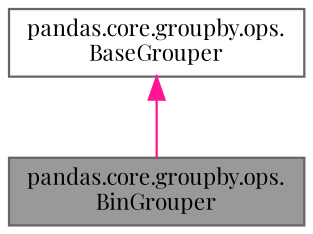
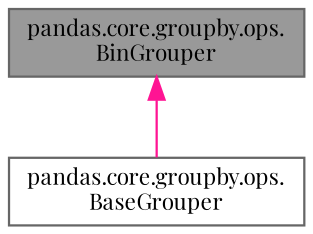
edge "pandas.core.groupby.ops. BinGrouper" -> "pandas.core.groupby.ops. BaseGrouper": reversed
